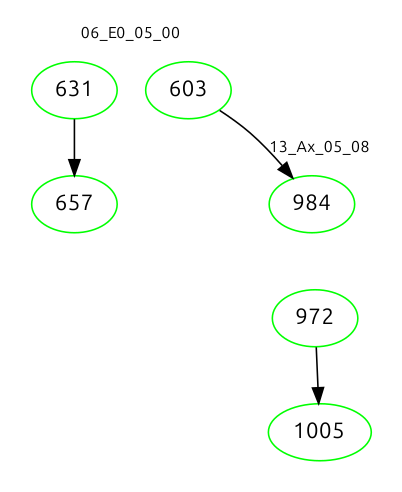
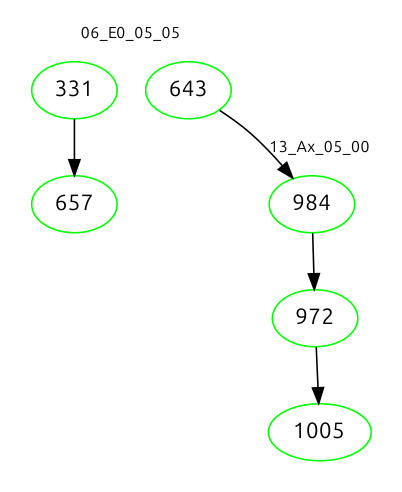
cluster "06_E0_05_00": label "06_E0_05_00" -> "06_E0_05_05"
node "631": label "631" -> "331"
node "603": label "603" -> "643"
cluster "13_Ax_05_08": label "13_Ax_05_08" -> "13_Ax_05_00"
edge "984" -> "972": added
